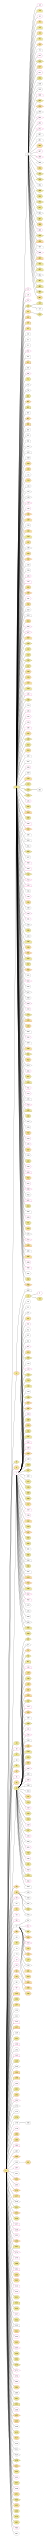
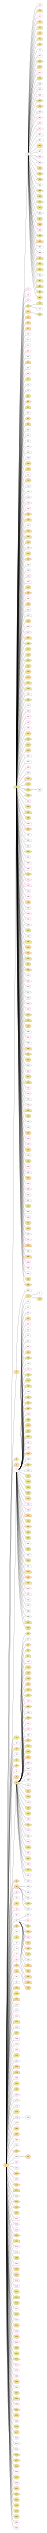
node "254": removed
